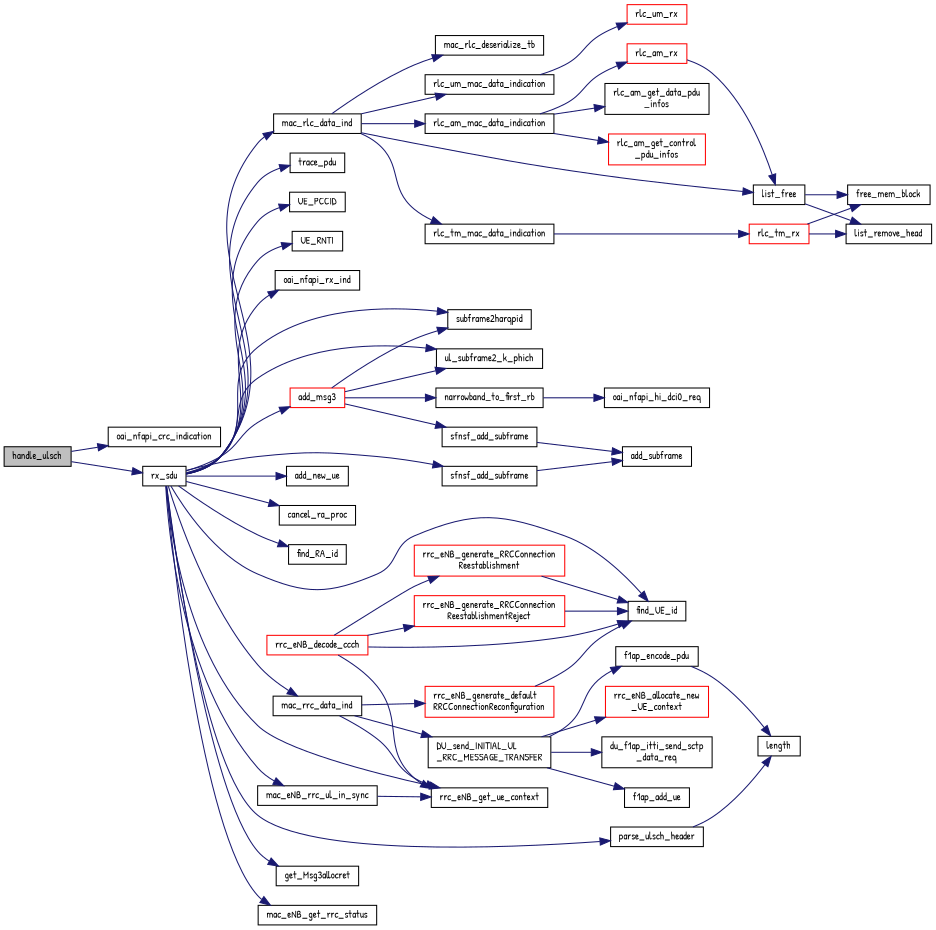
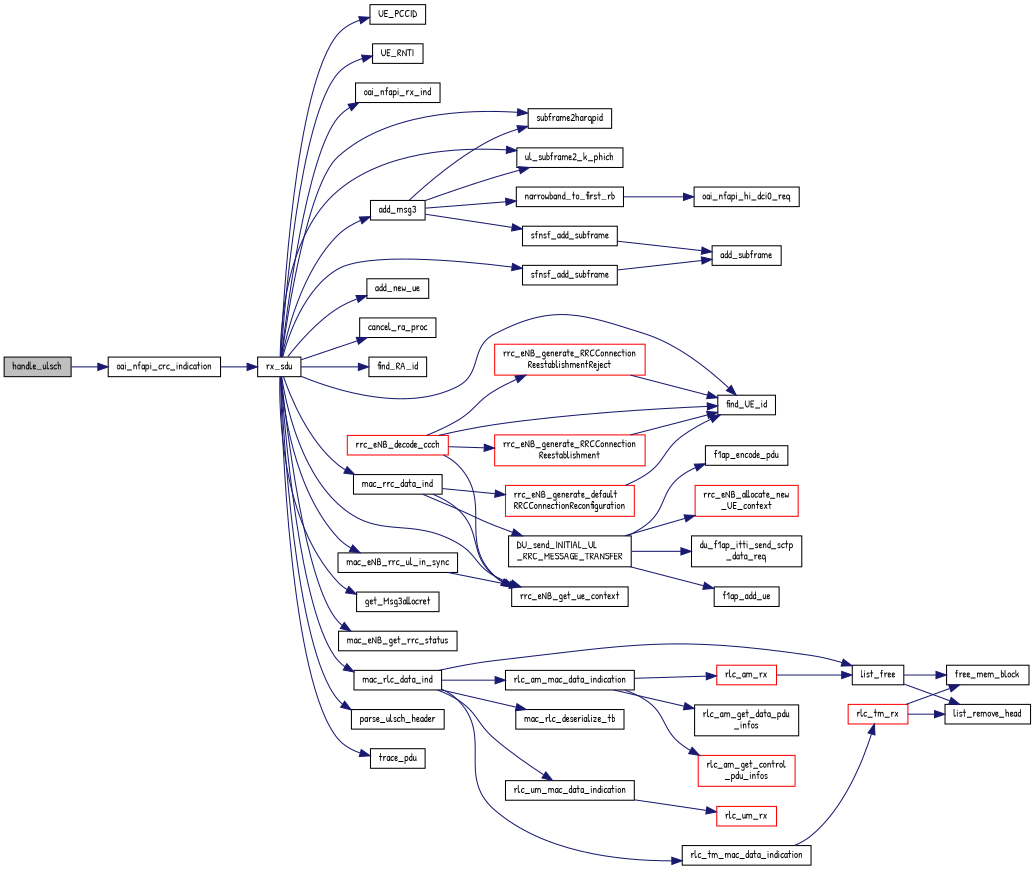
node "add_msg3": color red -> black
edge "handle_ulsch" -> "rx_sdu": now "oai_nfapi_crc_indication" -> "rx_sdu"
node "length": removed
